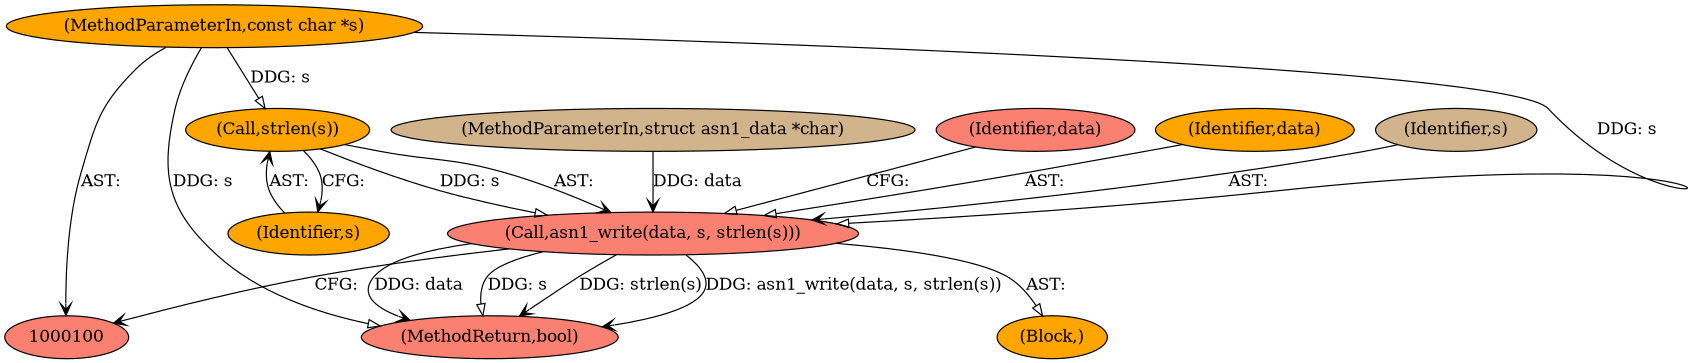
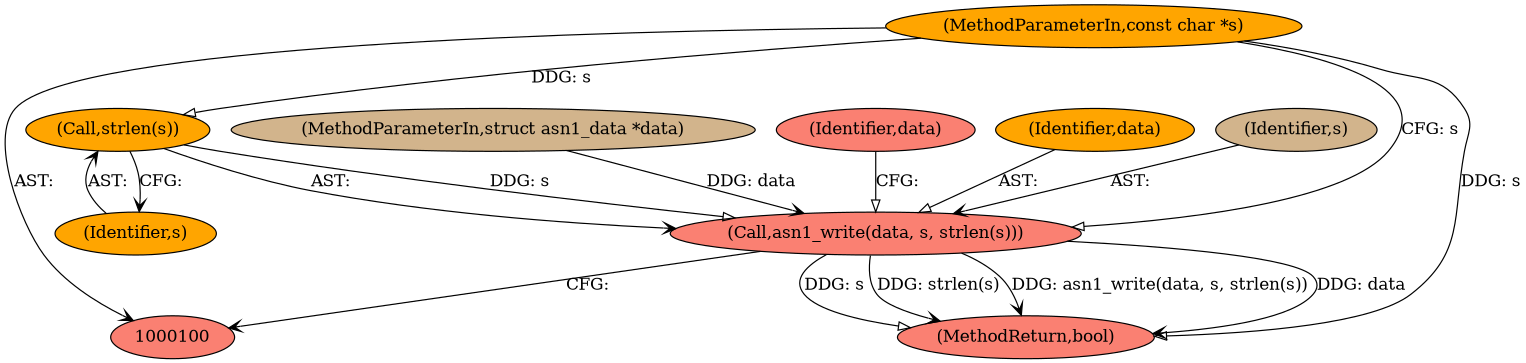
node "(MethodParameterIn,struct asn1_data *char)": label "(MethodParameterIn,struct asn1_data *char)" -> "(MethodParameterIn,struct asn1_data *data)"
edge "(MethodParameterIn,const char *s)" -> "(Call,asn1_write(data, s, strlen(s)))": label "DDG: s" -> "CFG: s"
node "(Block,)": removed
